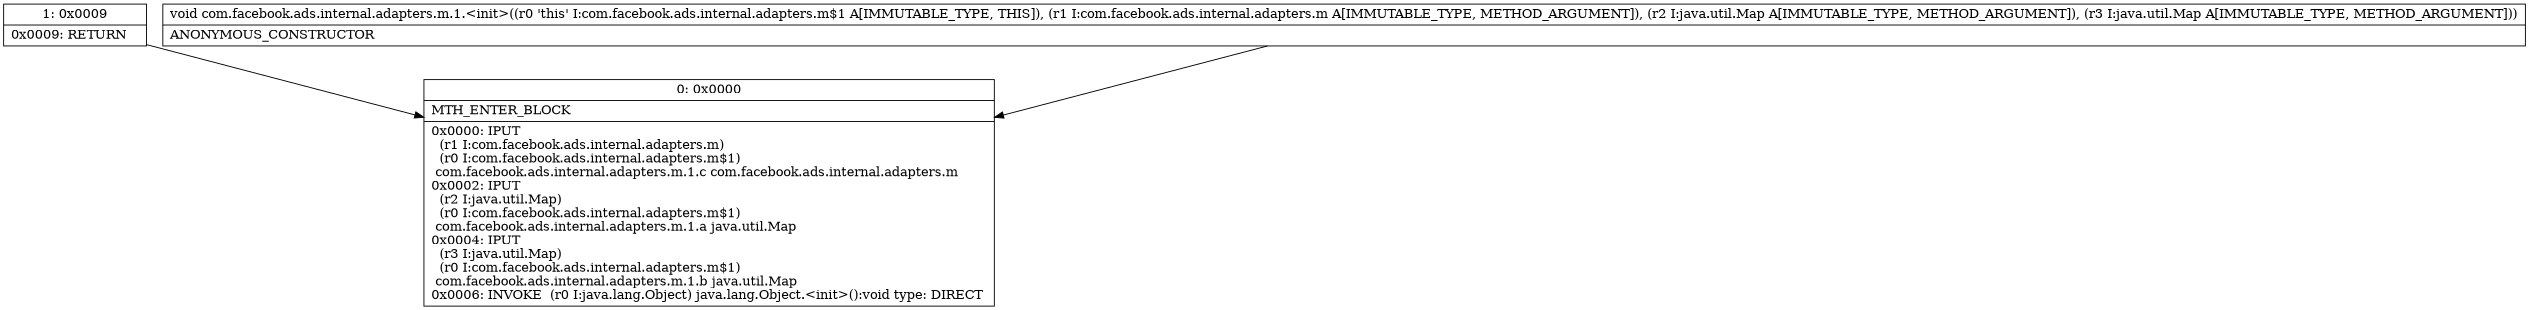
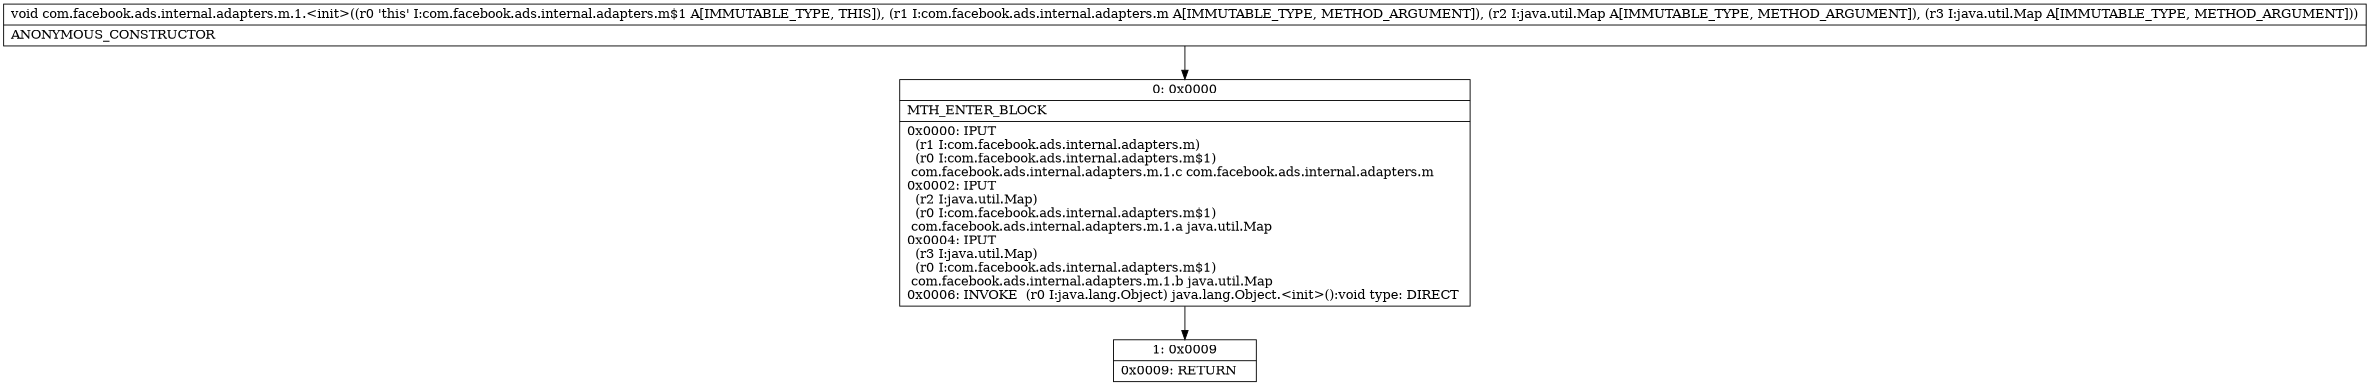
edge "1: 0x0009" -> "0: 0x0000": reversed
